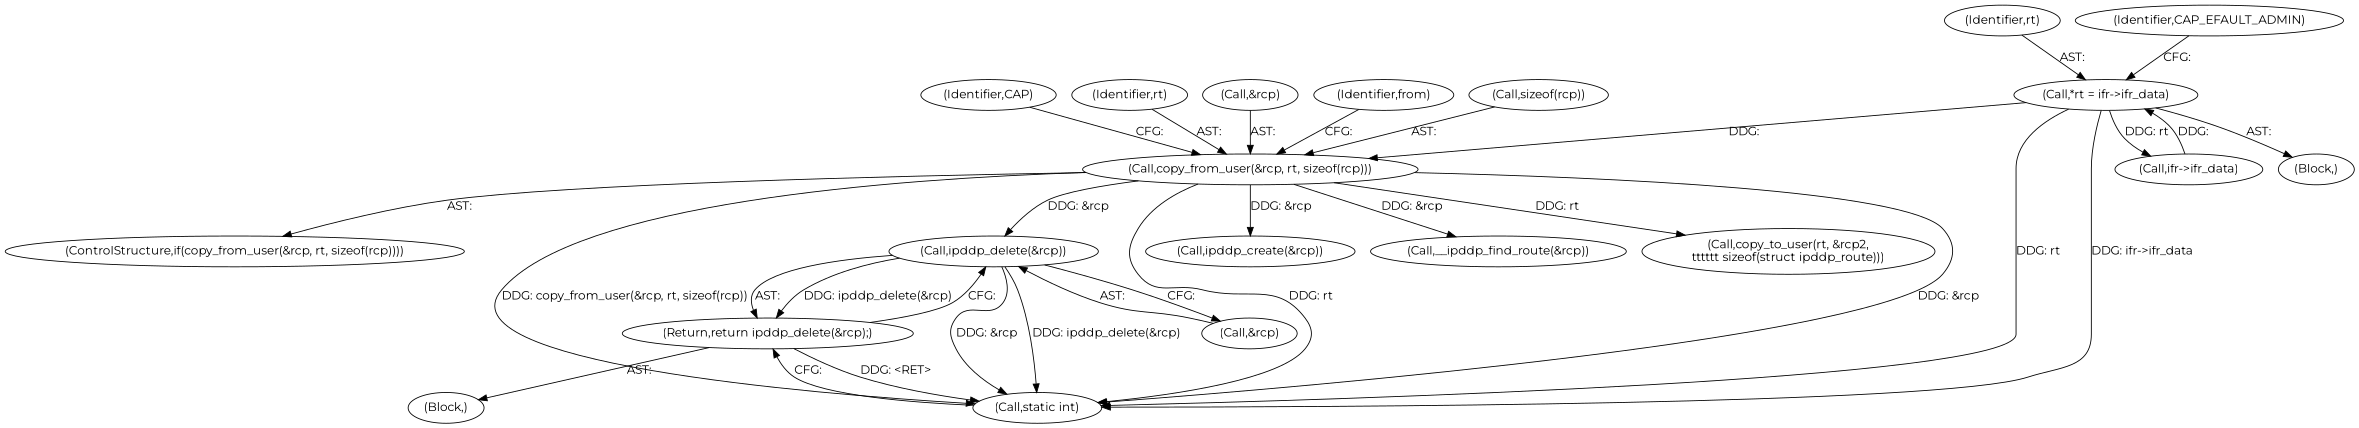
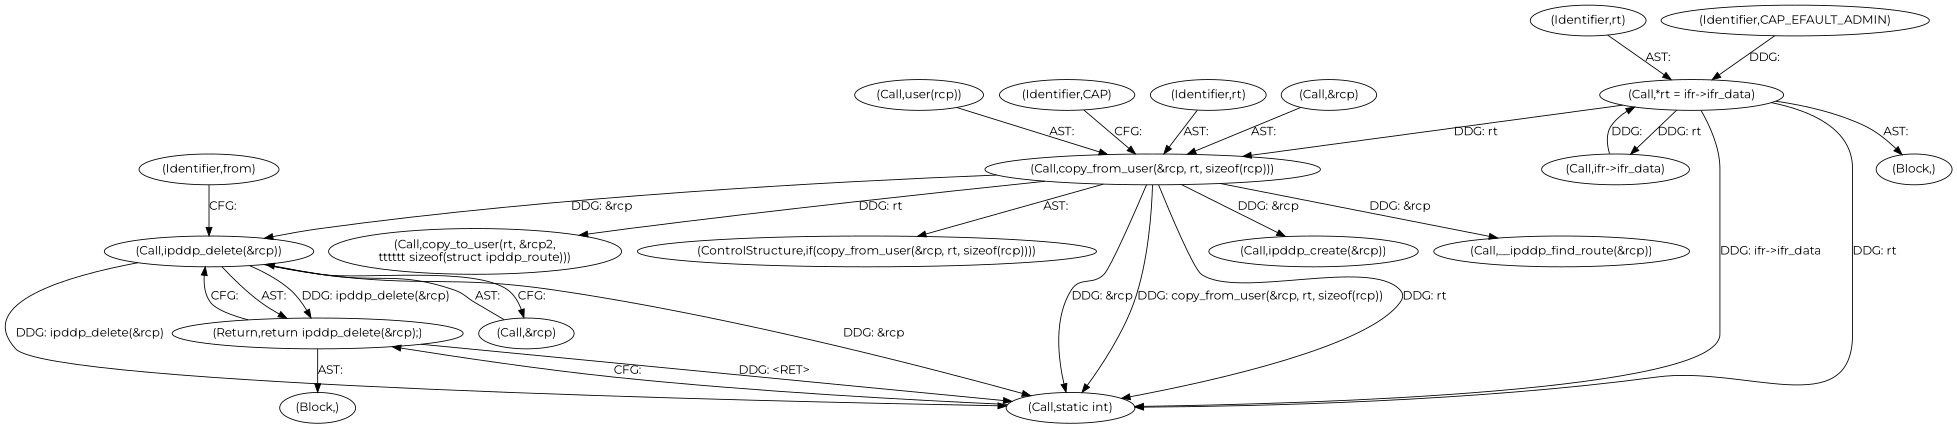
edge "(Identifier,CAP_EFAULT_ADMIN)" -> "(Call,*rt = ifr->ifr_data)": label "CFG: " -> "DDG: "
node "(Call,sizeof(rcp))": label "(Call,sizeof(rcp))" -> "(Call,user(rcp))"
edge "(Identifier,from)" -> "(Call,copy_from_user(&rcp, rt, sizeof(rcp)))": now "(Identifier,from)" -> "(Call,ipddp_delete(&rcp))"
edge "(Call,*rt = ifr->ifr_data)" -> "(Call,copy_from_user(&rcp, rt, sizeof(rcp)))": label "DDG: " -> "DDG: rt"
